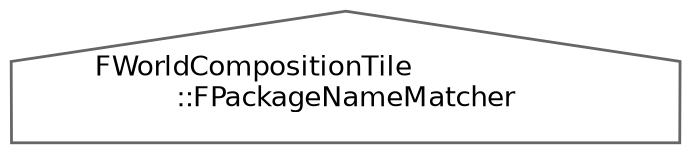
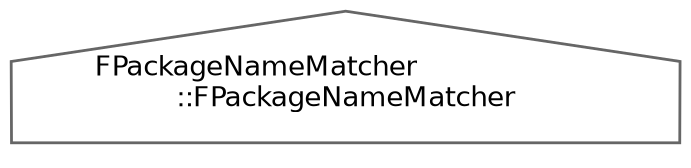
node "FWorldCompositionTile ::FPackageNameMatcher": label "FWorldCompositionTile ::FPackageNameMatcher" -> "FPackageNameMatcher ::FPackageNameMatcher"
